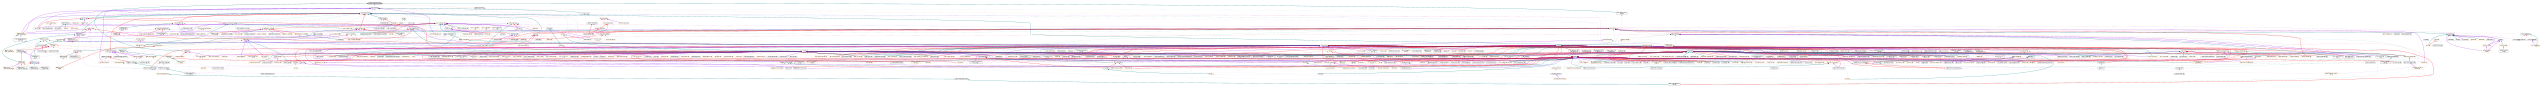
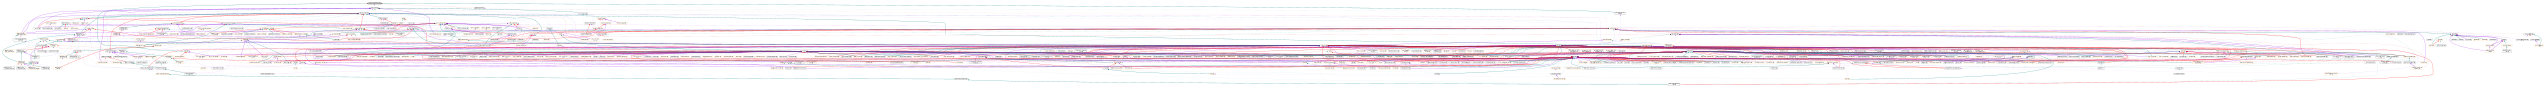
edge "partitioned_vector _component.cpp" -> "partitioned_vector _component.hpp": added
